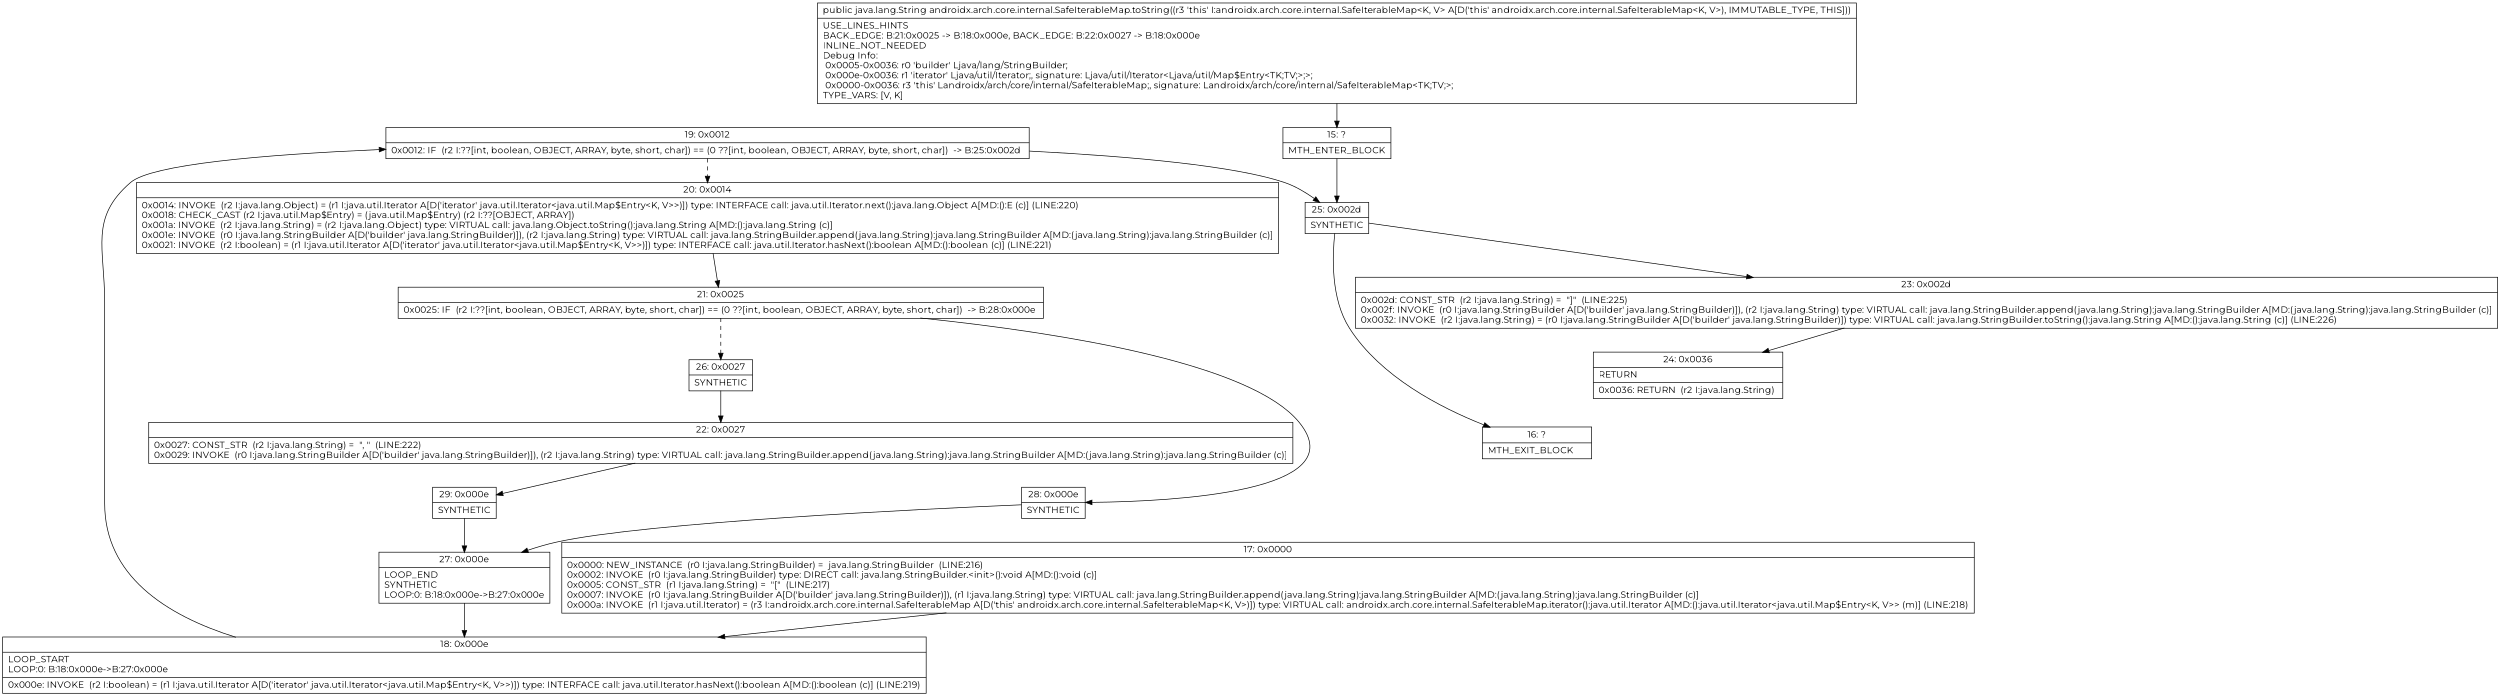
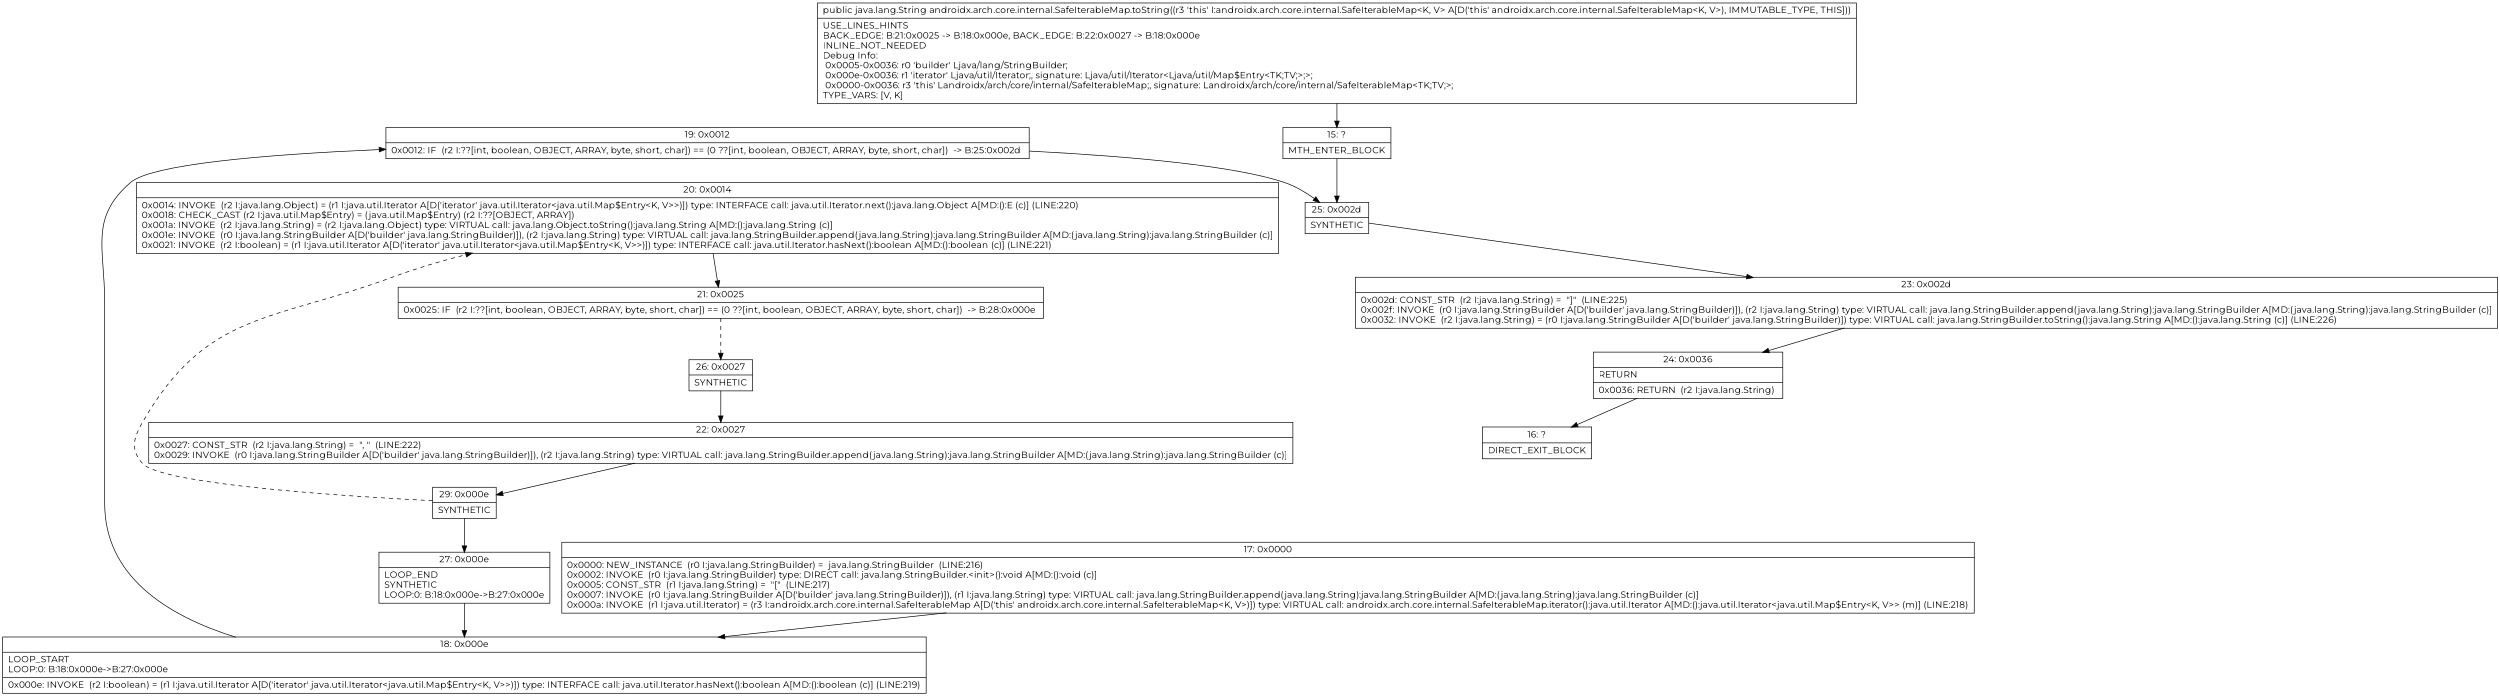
edge "19: 0x0012" -> "20: 0x0014": now "29: 0x000e" -> "20: 0x0014"
edge "25: 0x002d" -> "16: ?": now "24: 0x0036" -> "16: ?"
node "16: ?": text "MTH_EXIT_BLOCK" -> "DIRECT_EXIT_BLOCK"
node "28: 0x000e": removed
